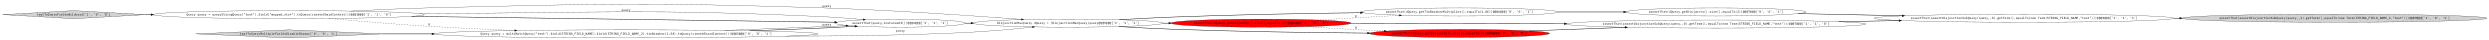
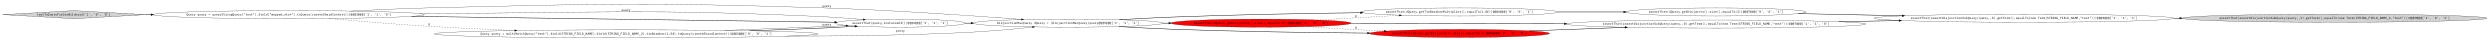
node "testToQueryMultipleFieldsDisableDismax['0', '0', '1']": removed
